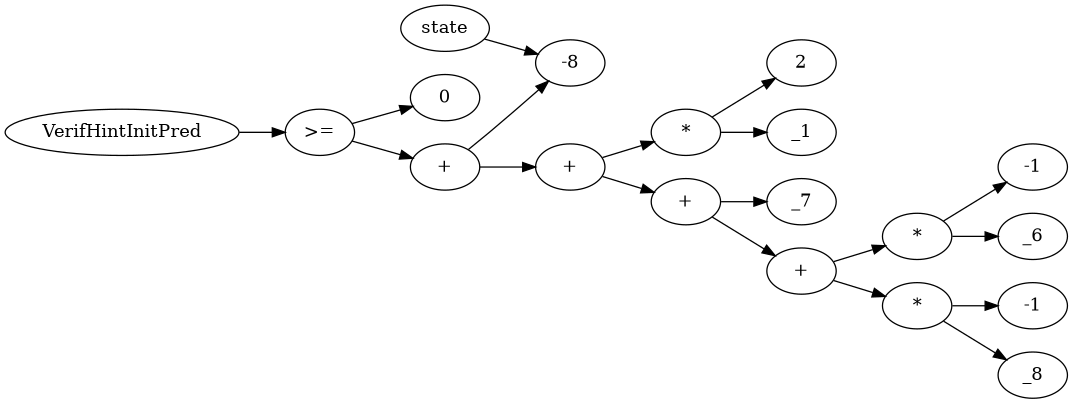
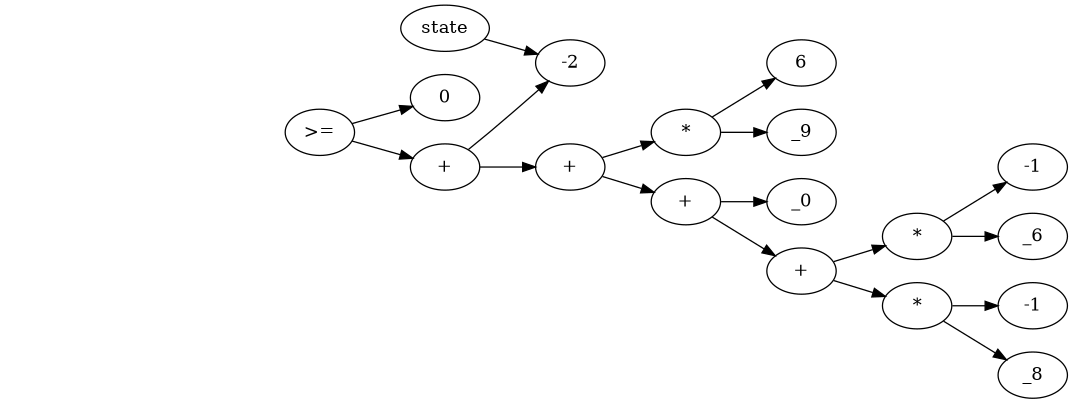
node "-8": label "-8" -> "-2"
node "2": label "2" -> "6"
node "VerifHintInitPred": removed
node "_1": label "_1" -> "_9"
node "_7": label "_7" -> "_0"
